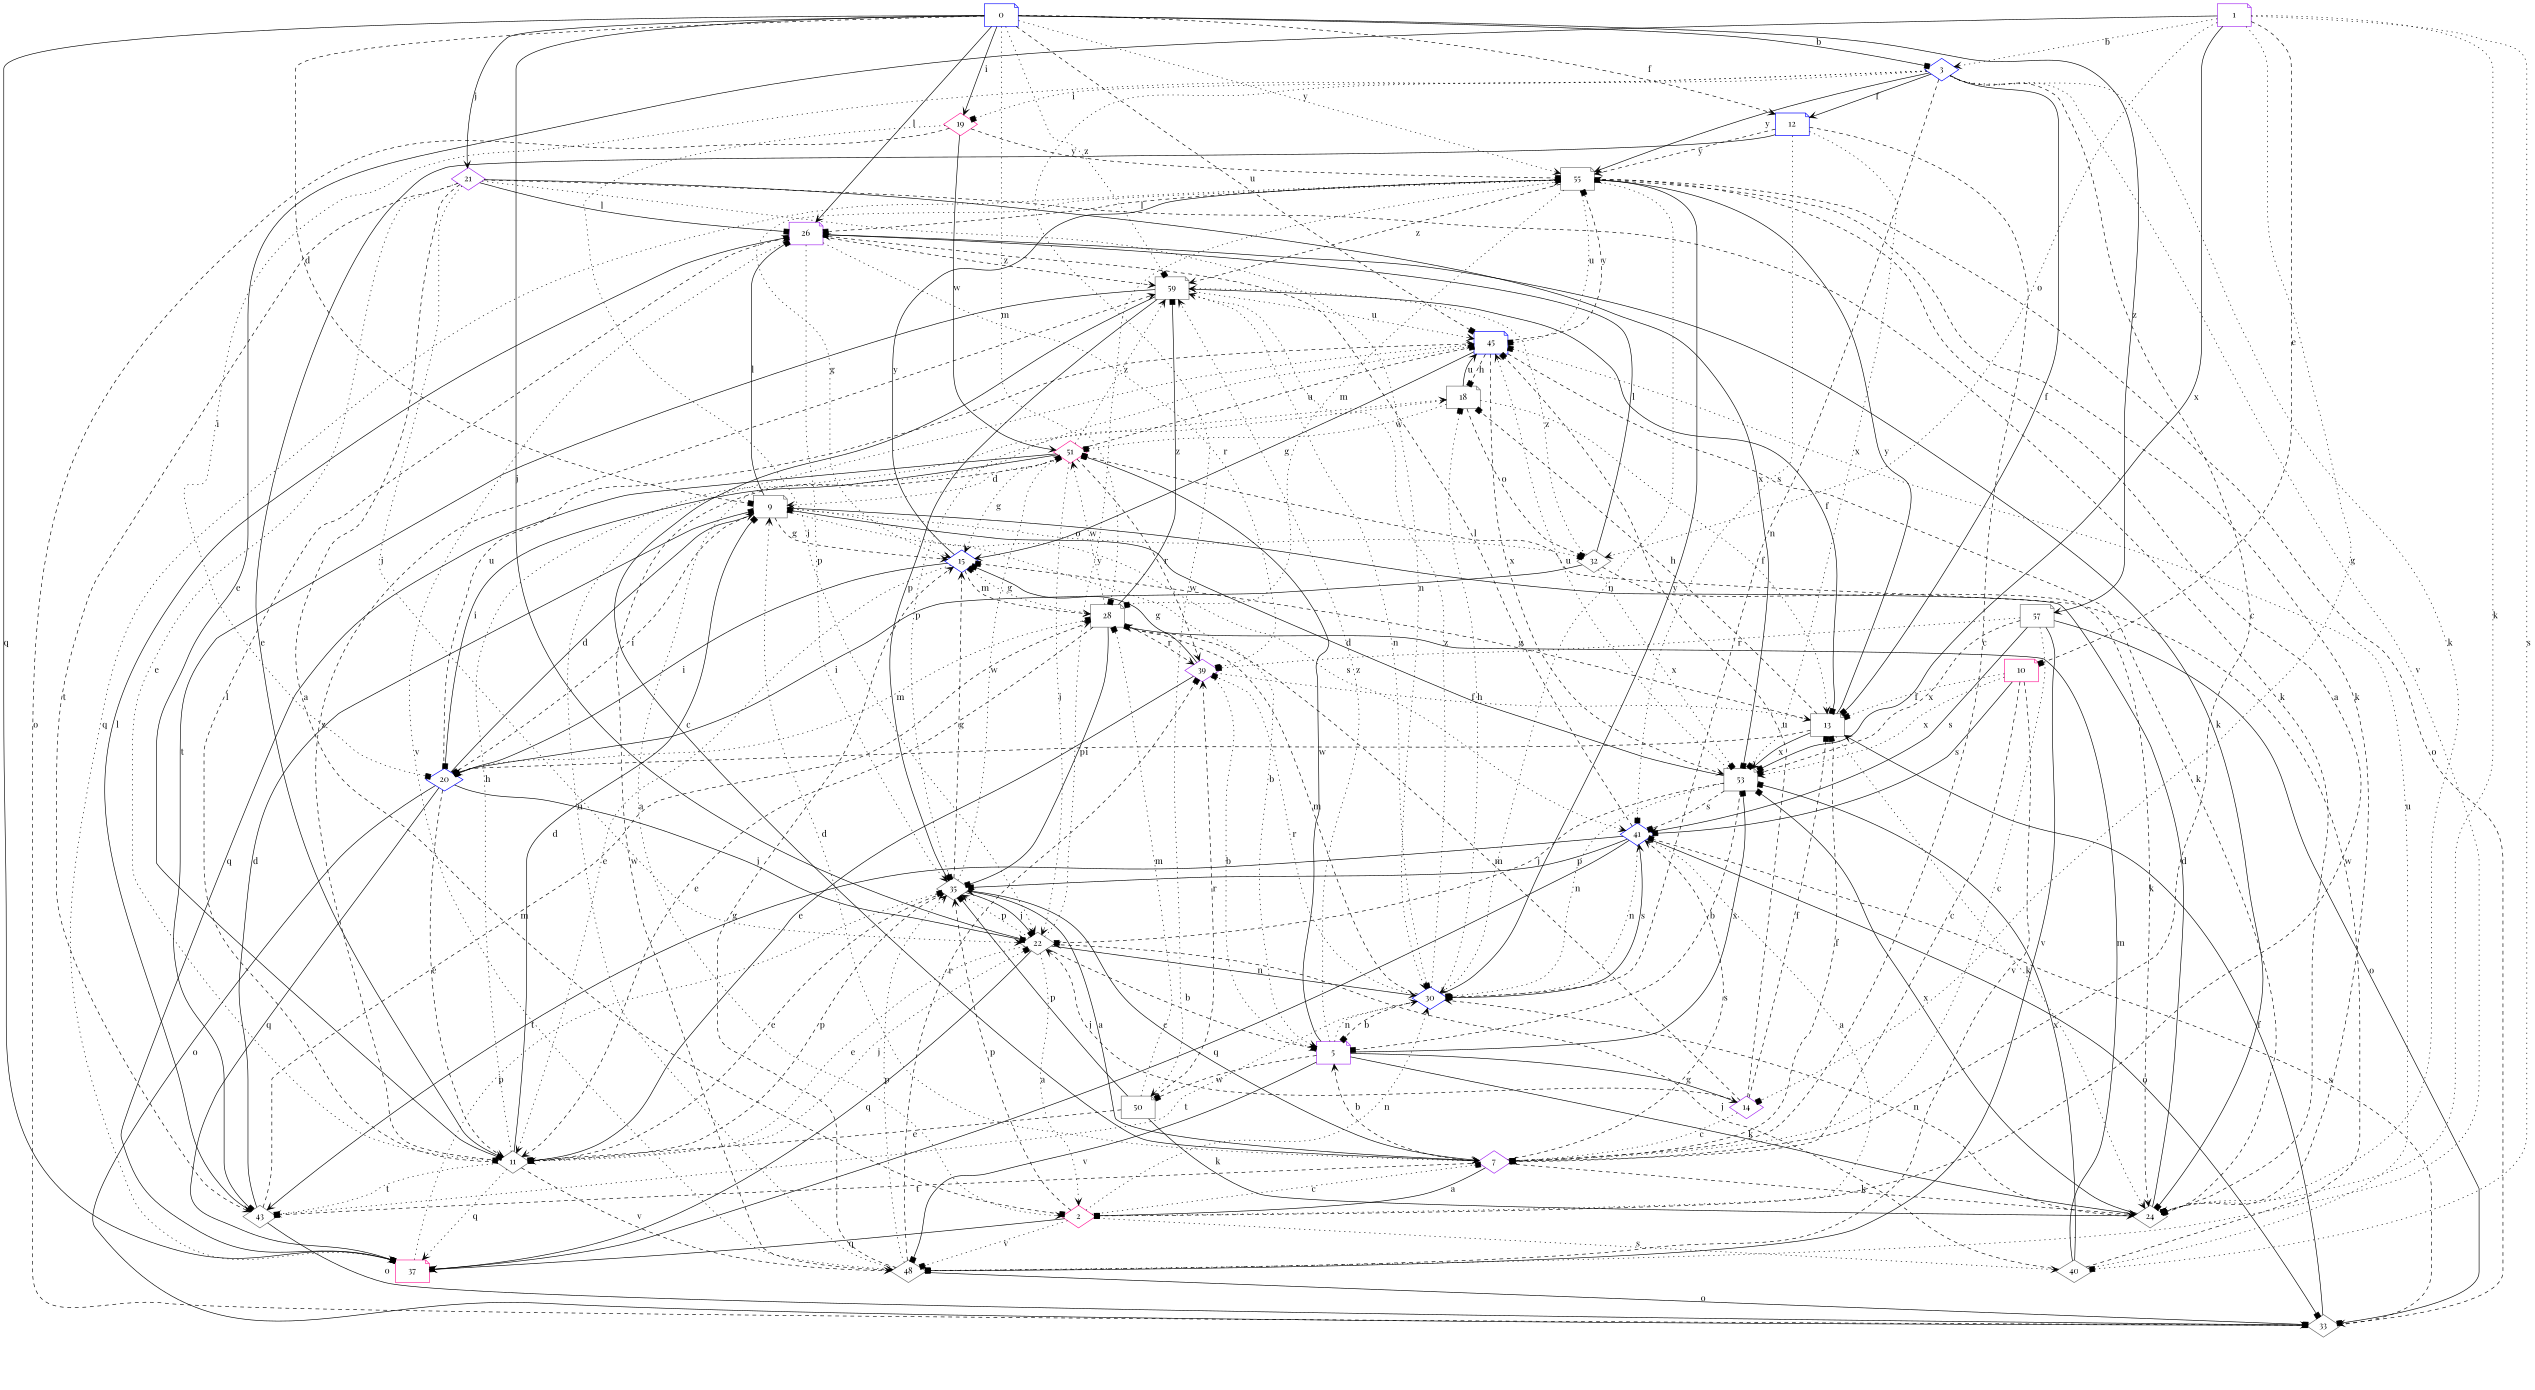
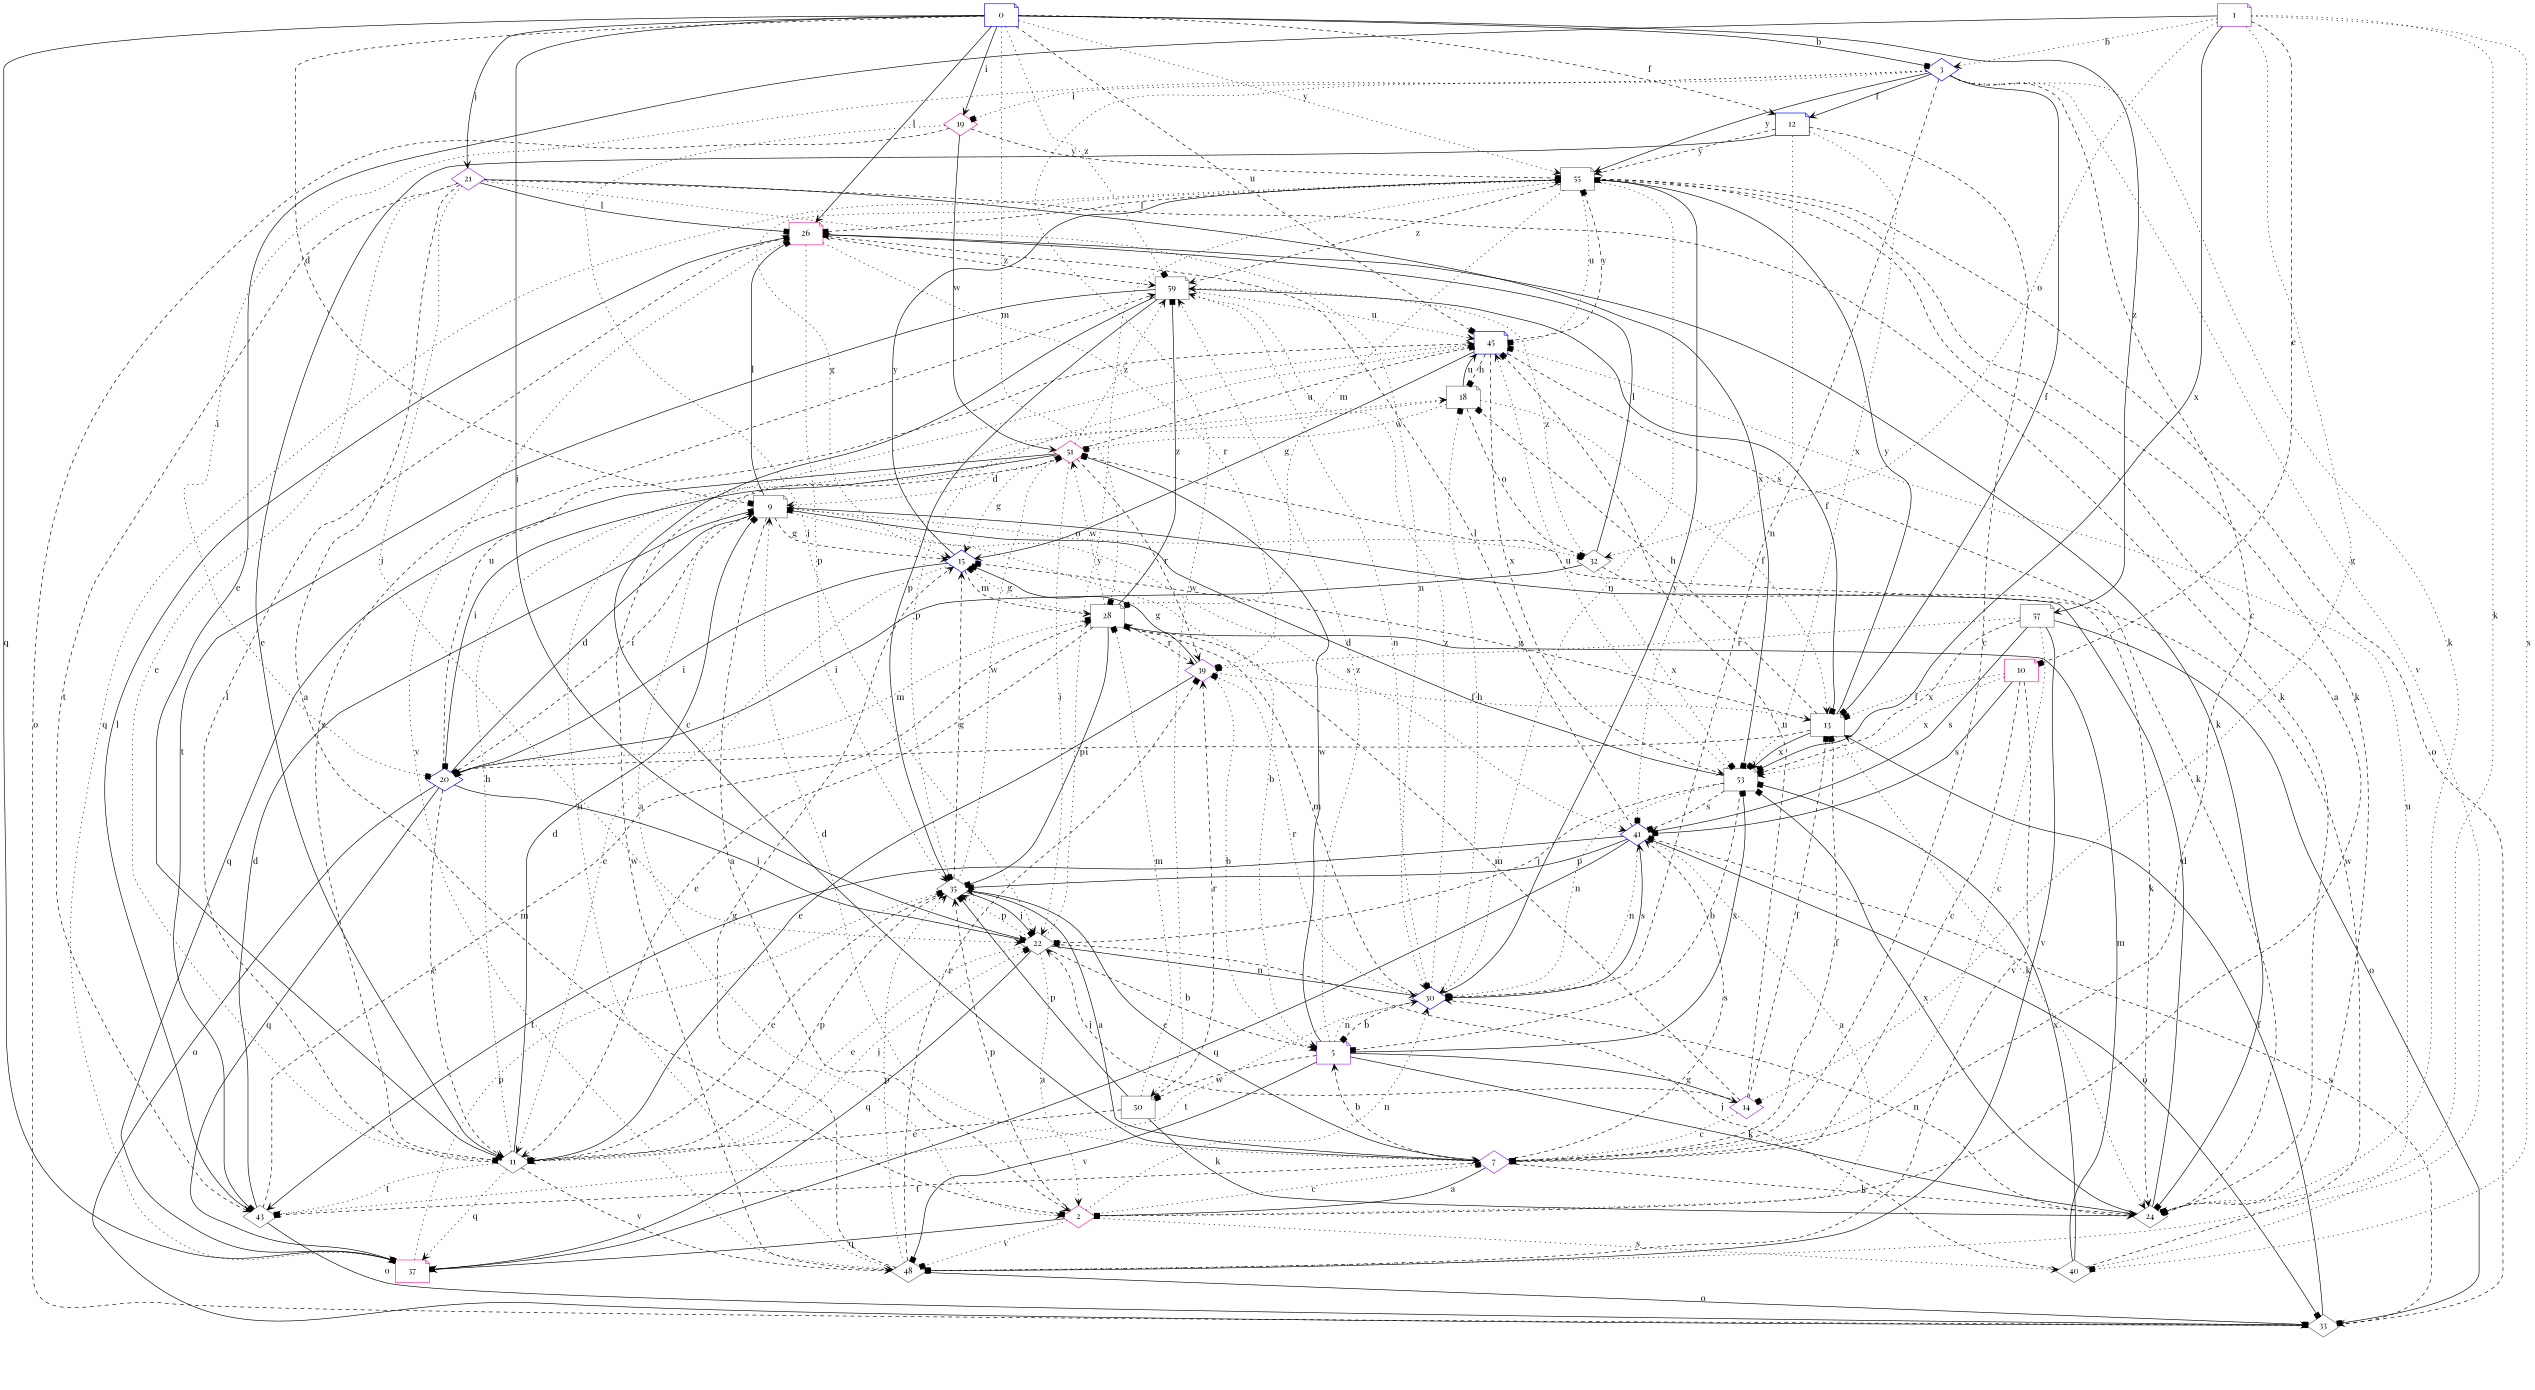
node "26": color purple -> deeppink
edge "9" -> "2": added, label "a"
